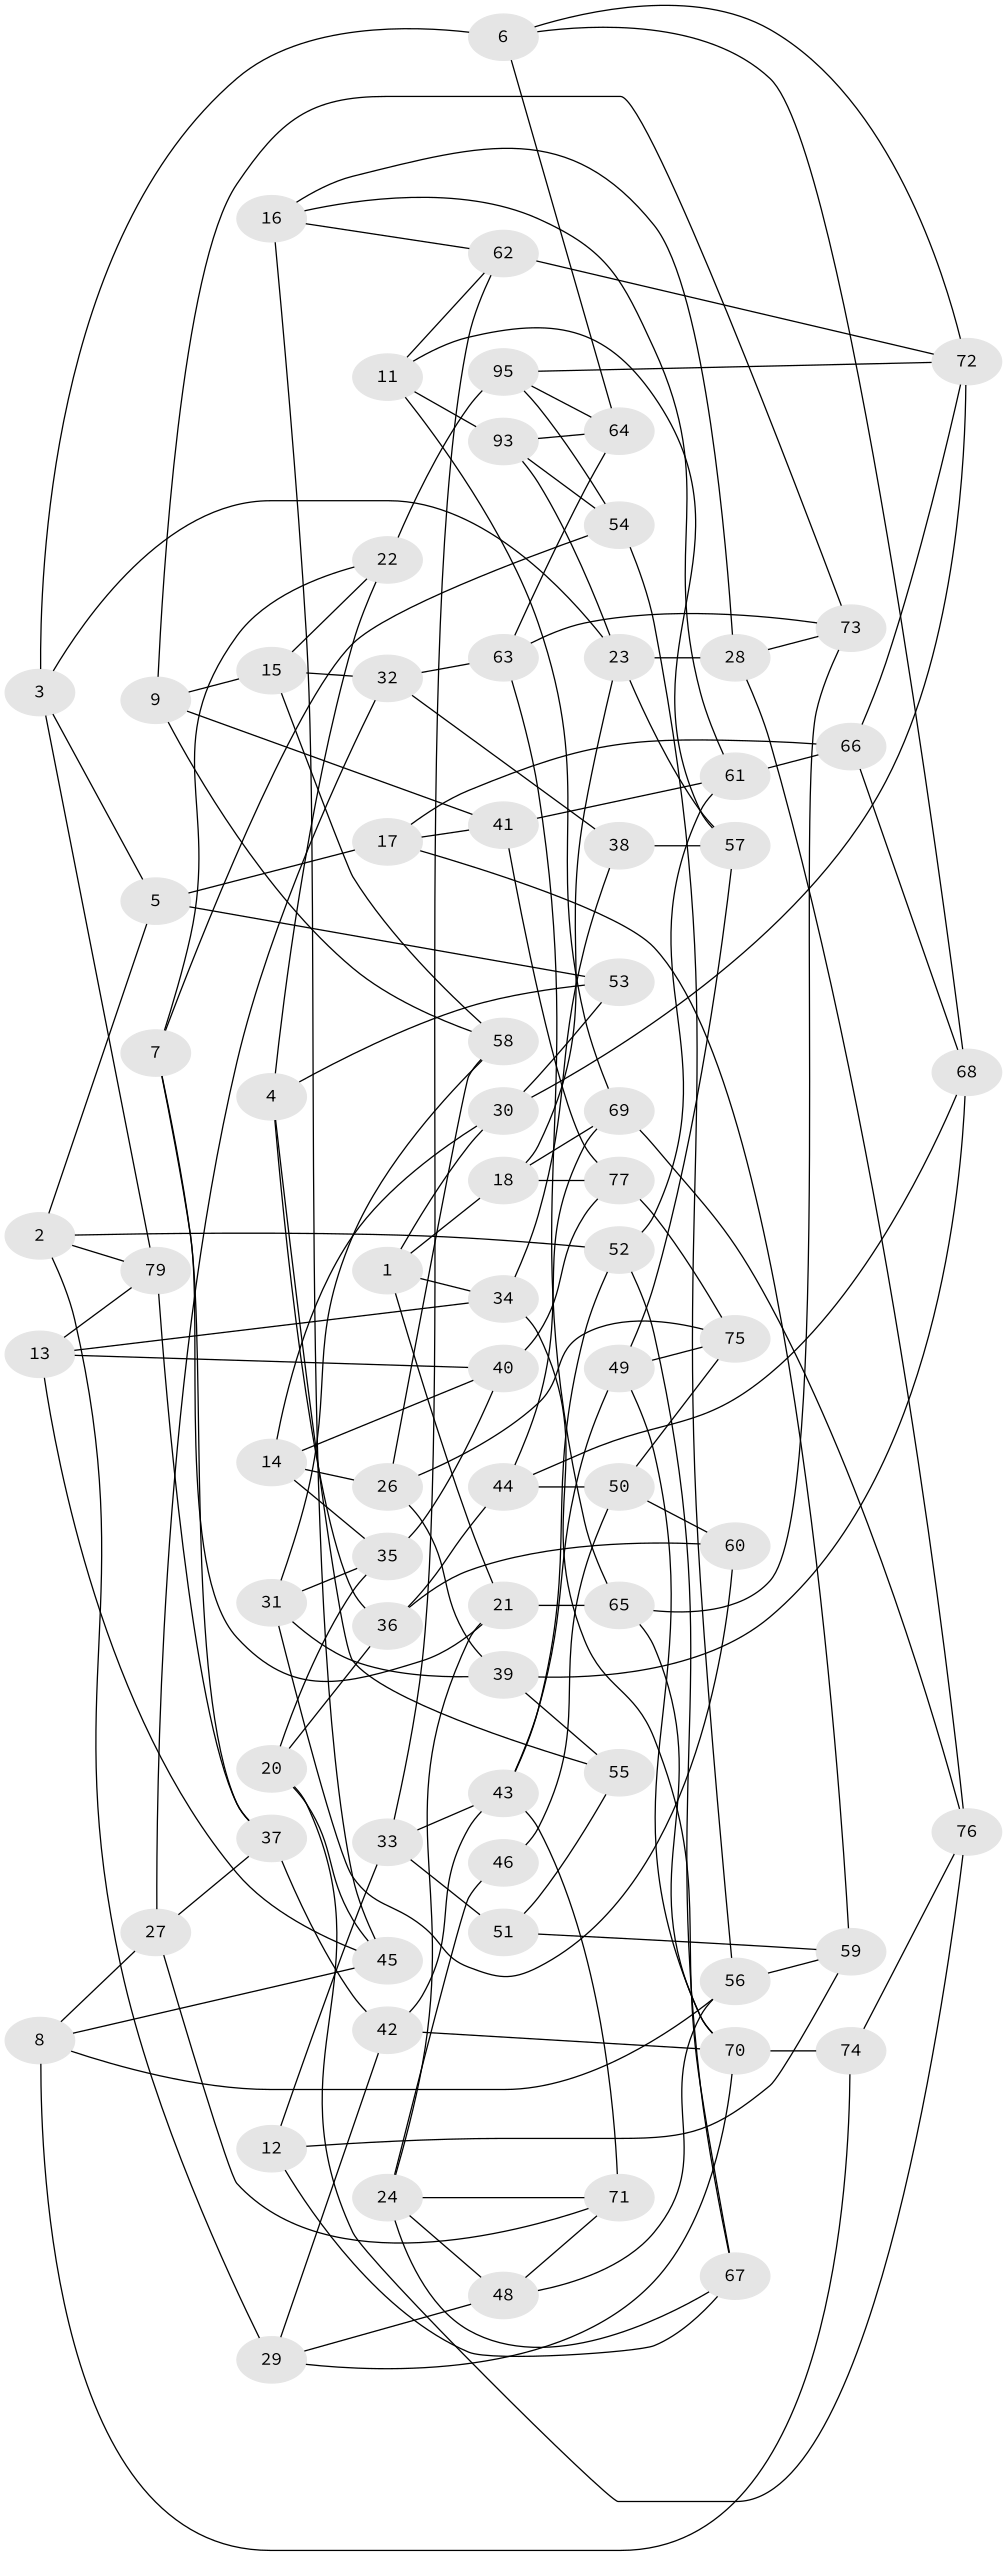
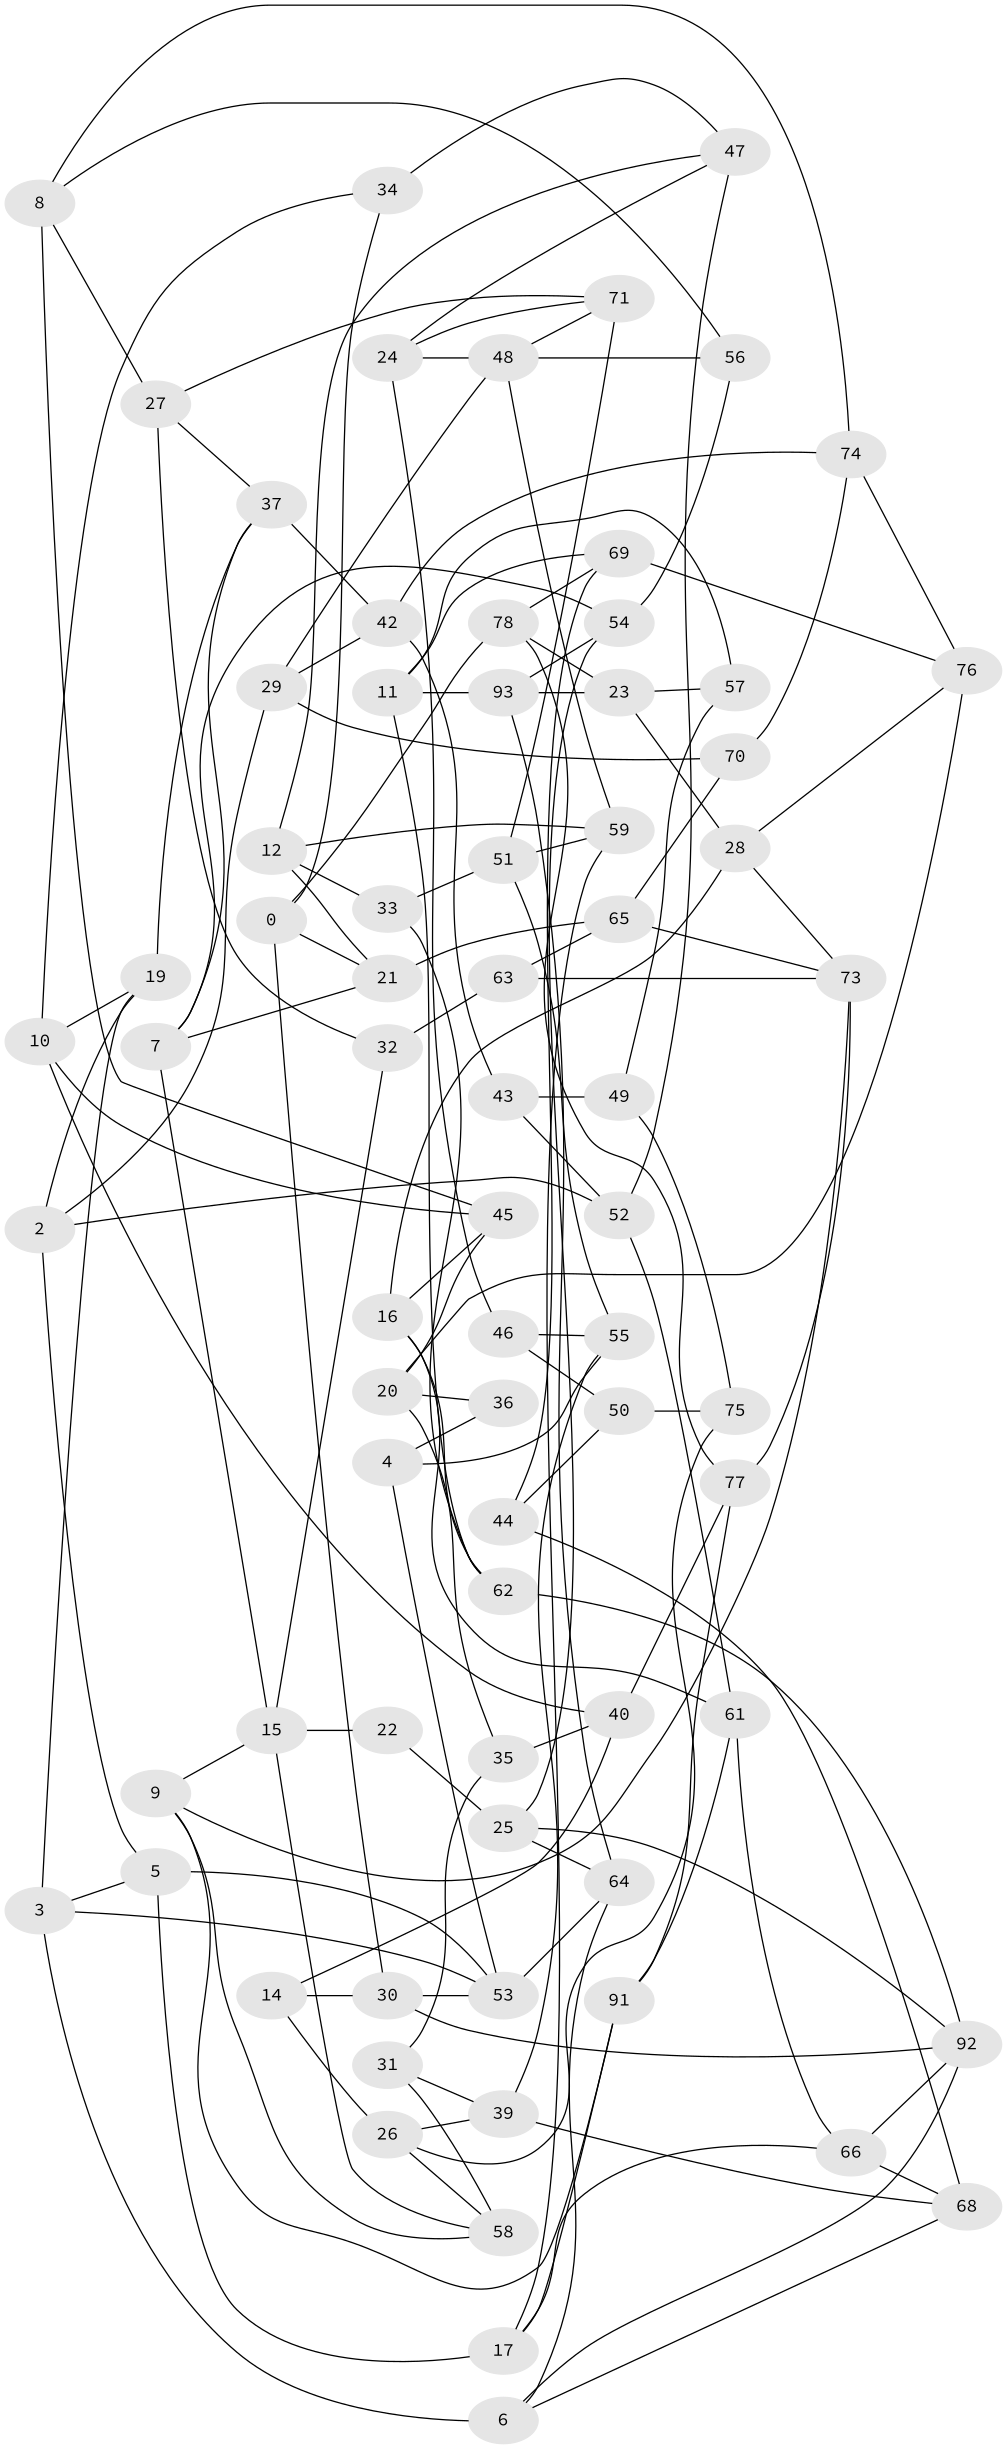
node "72": label "72" -> "92"
node "95": label "95" -> "25"
edge "23" -- "3": now "53" -- "3"
edge "64" -- "63": now "64" -- "53"
edge "22" -- "7": now "15" -- "7"
edge "22" -- "4": removed
node "41": label "41" -> "91"
node "38": removed
node "18": label "18" -> "78"
edge "77" -- "75": now "77" -- "73"
node "79": label "79" -> "19"
node "1": label "1" -> "0"
edge "46" -- "55": added
node "13": label "13" -> "10"
edge "14" -- "35": removed
node "60": removed
edge "44" -- "36": removed
edge "49" -- "70": removed
edge "43" -- "33": removed
edge "21" -- "24": now "21" -- "12"
edge "59" -- "56": now "59" -- "48"
edge "43" -- "71": now "51" -- "71"
edge "42" -- "70": now "42" -- "74"
node "67": label "67" -> "47"
